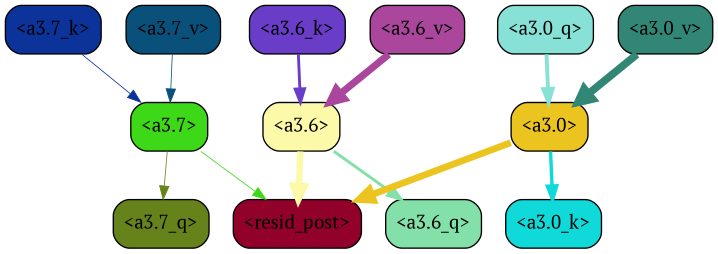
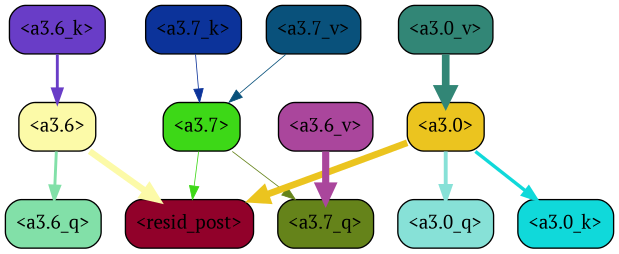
edge "<a3.0_q>" -> "<a3.0>": reversed
edge "<a3.6_v>" -> "<a3.6>": now "<a3.6_v>" -> "<a3.7_q>"
